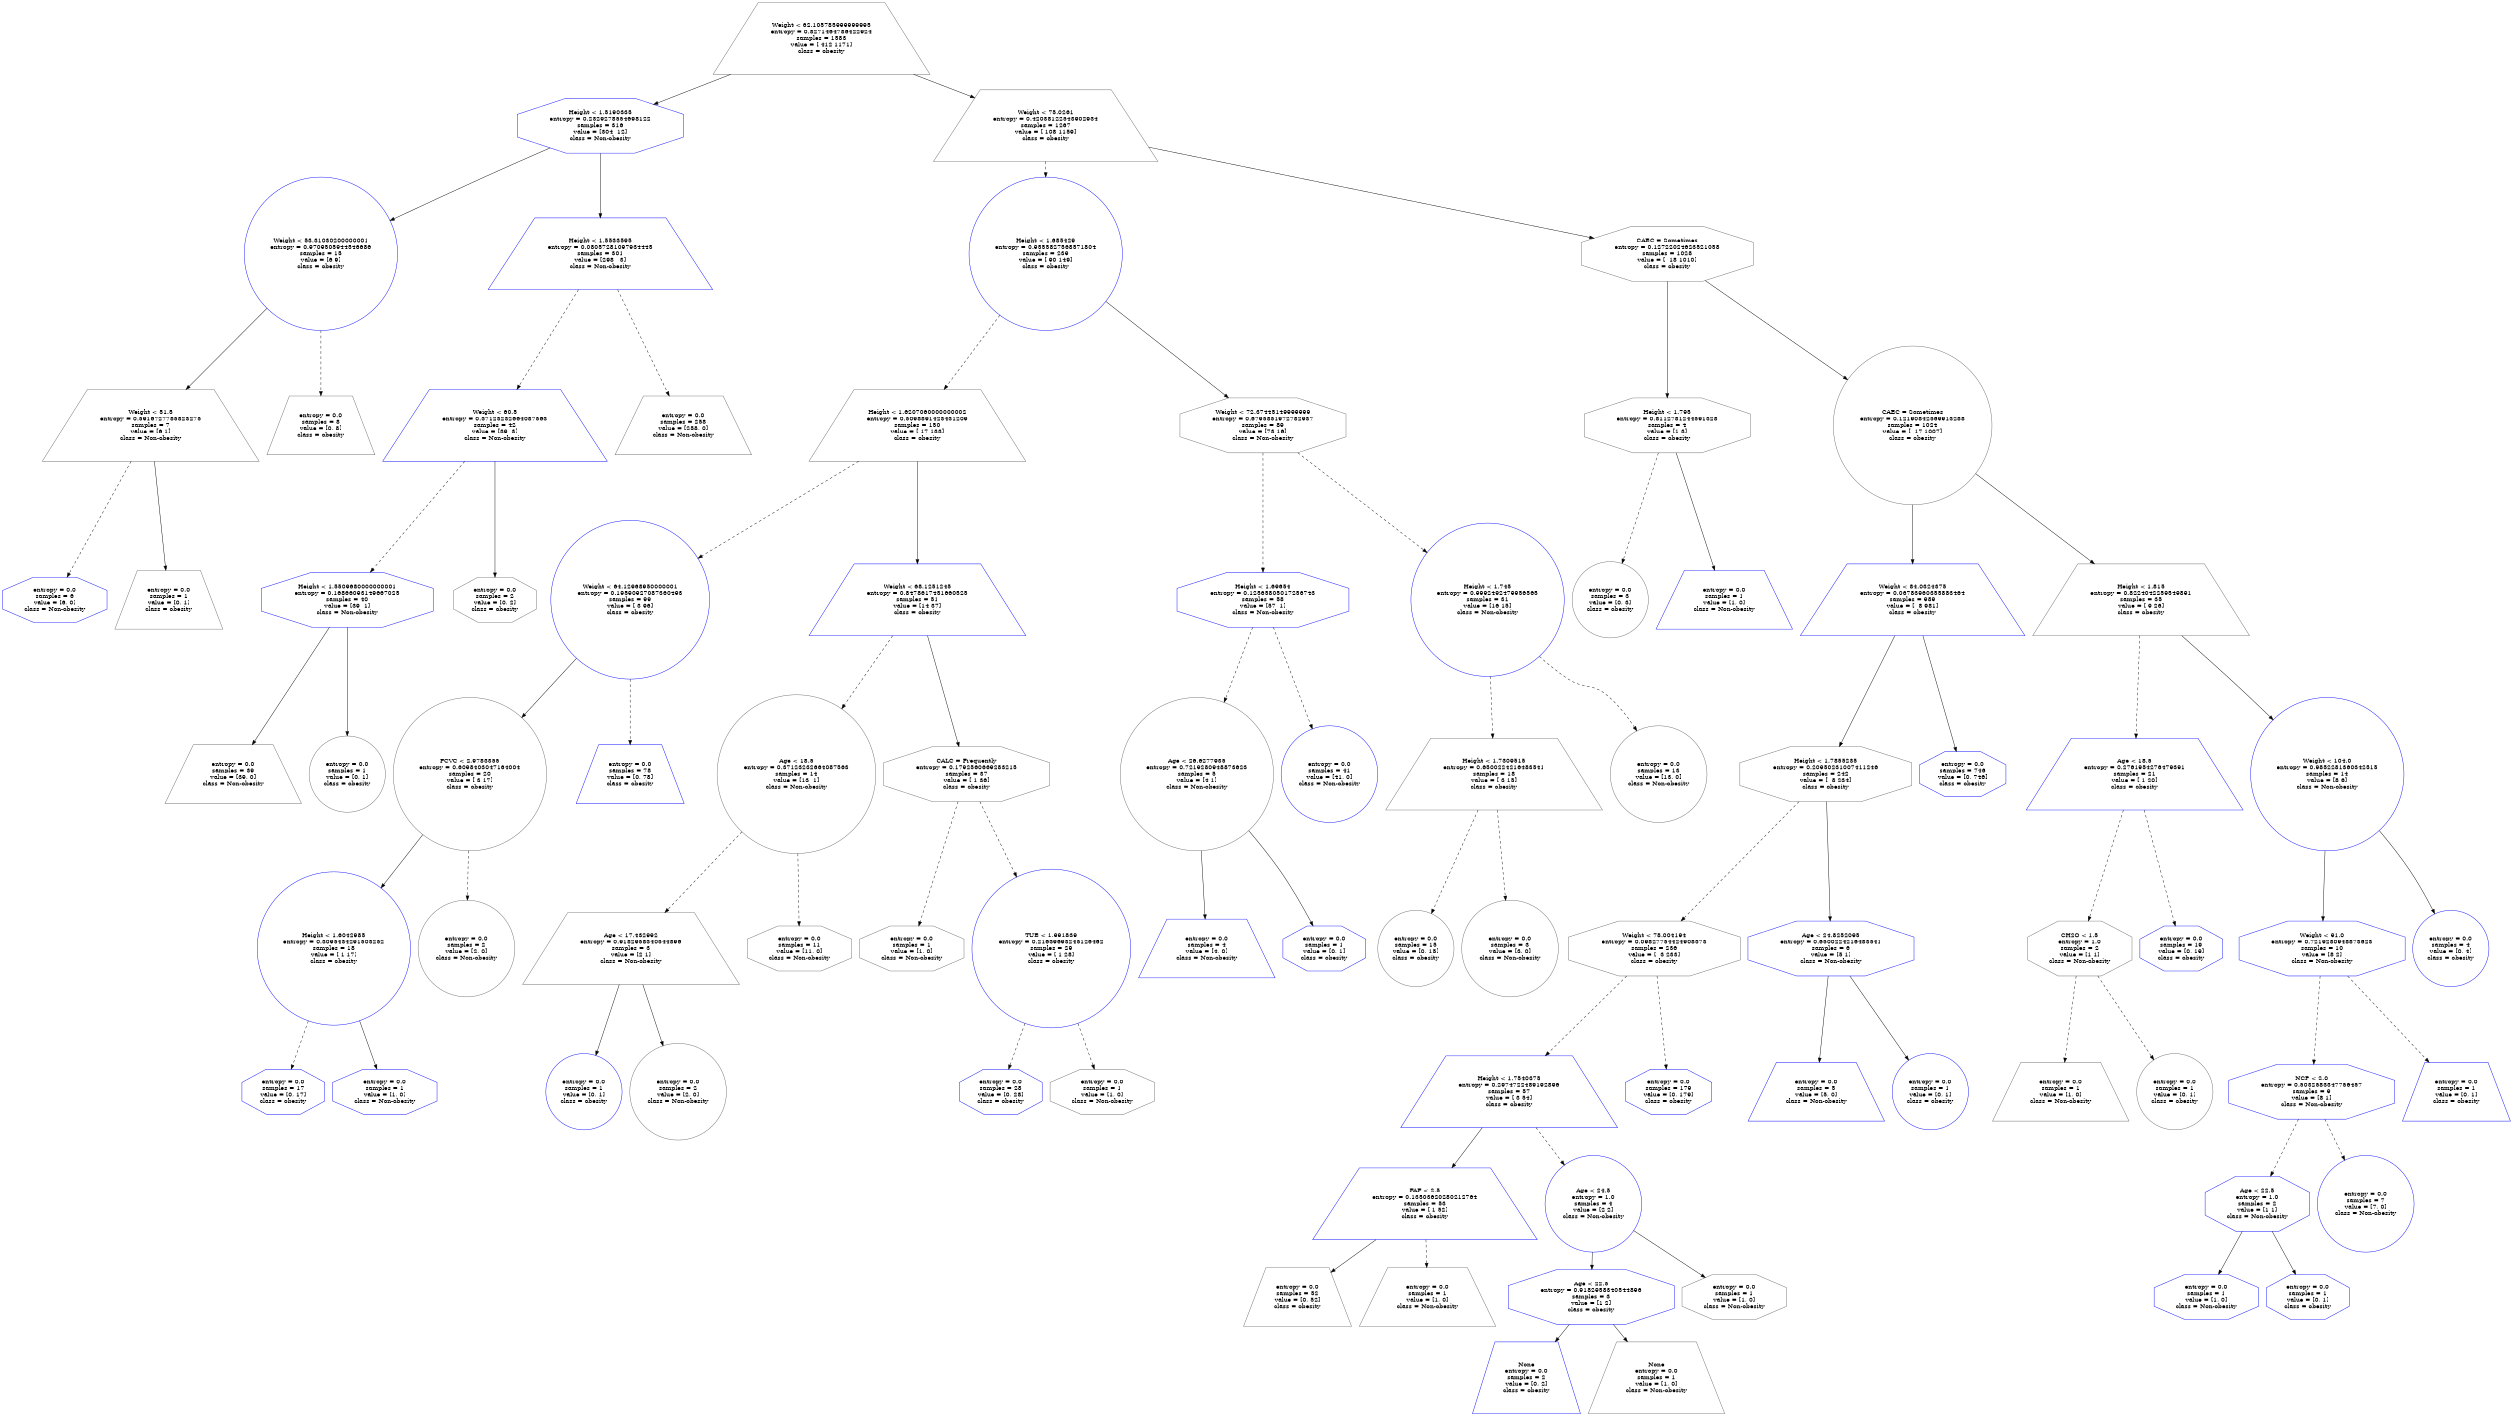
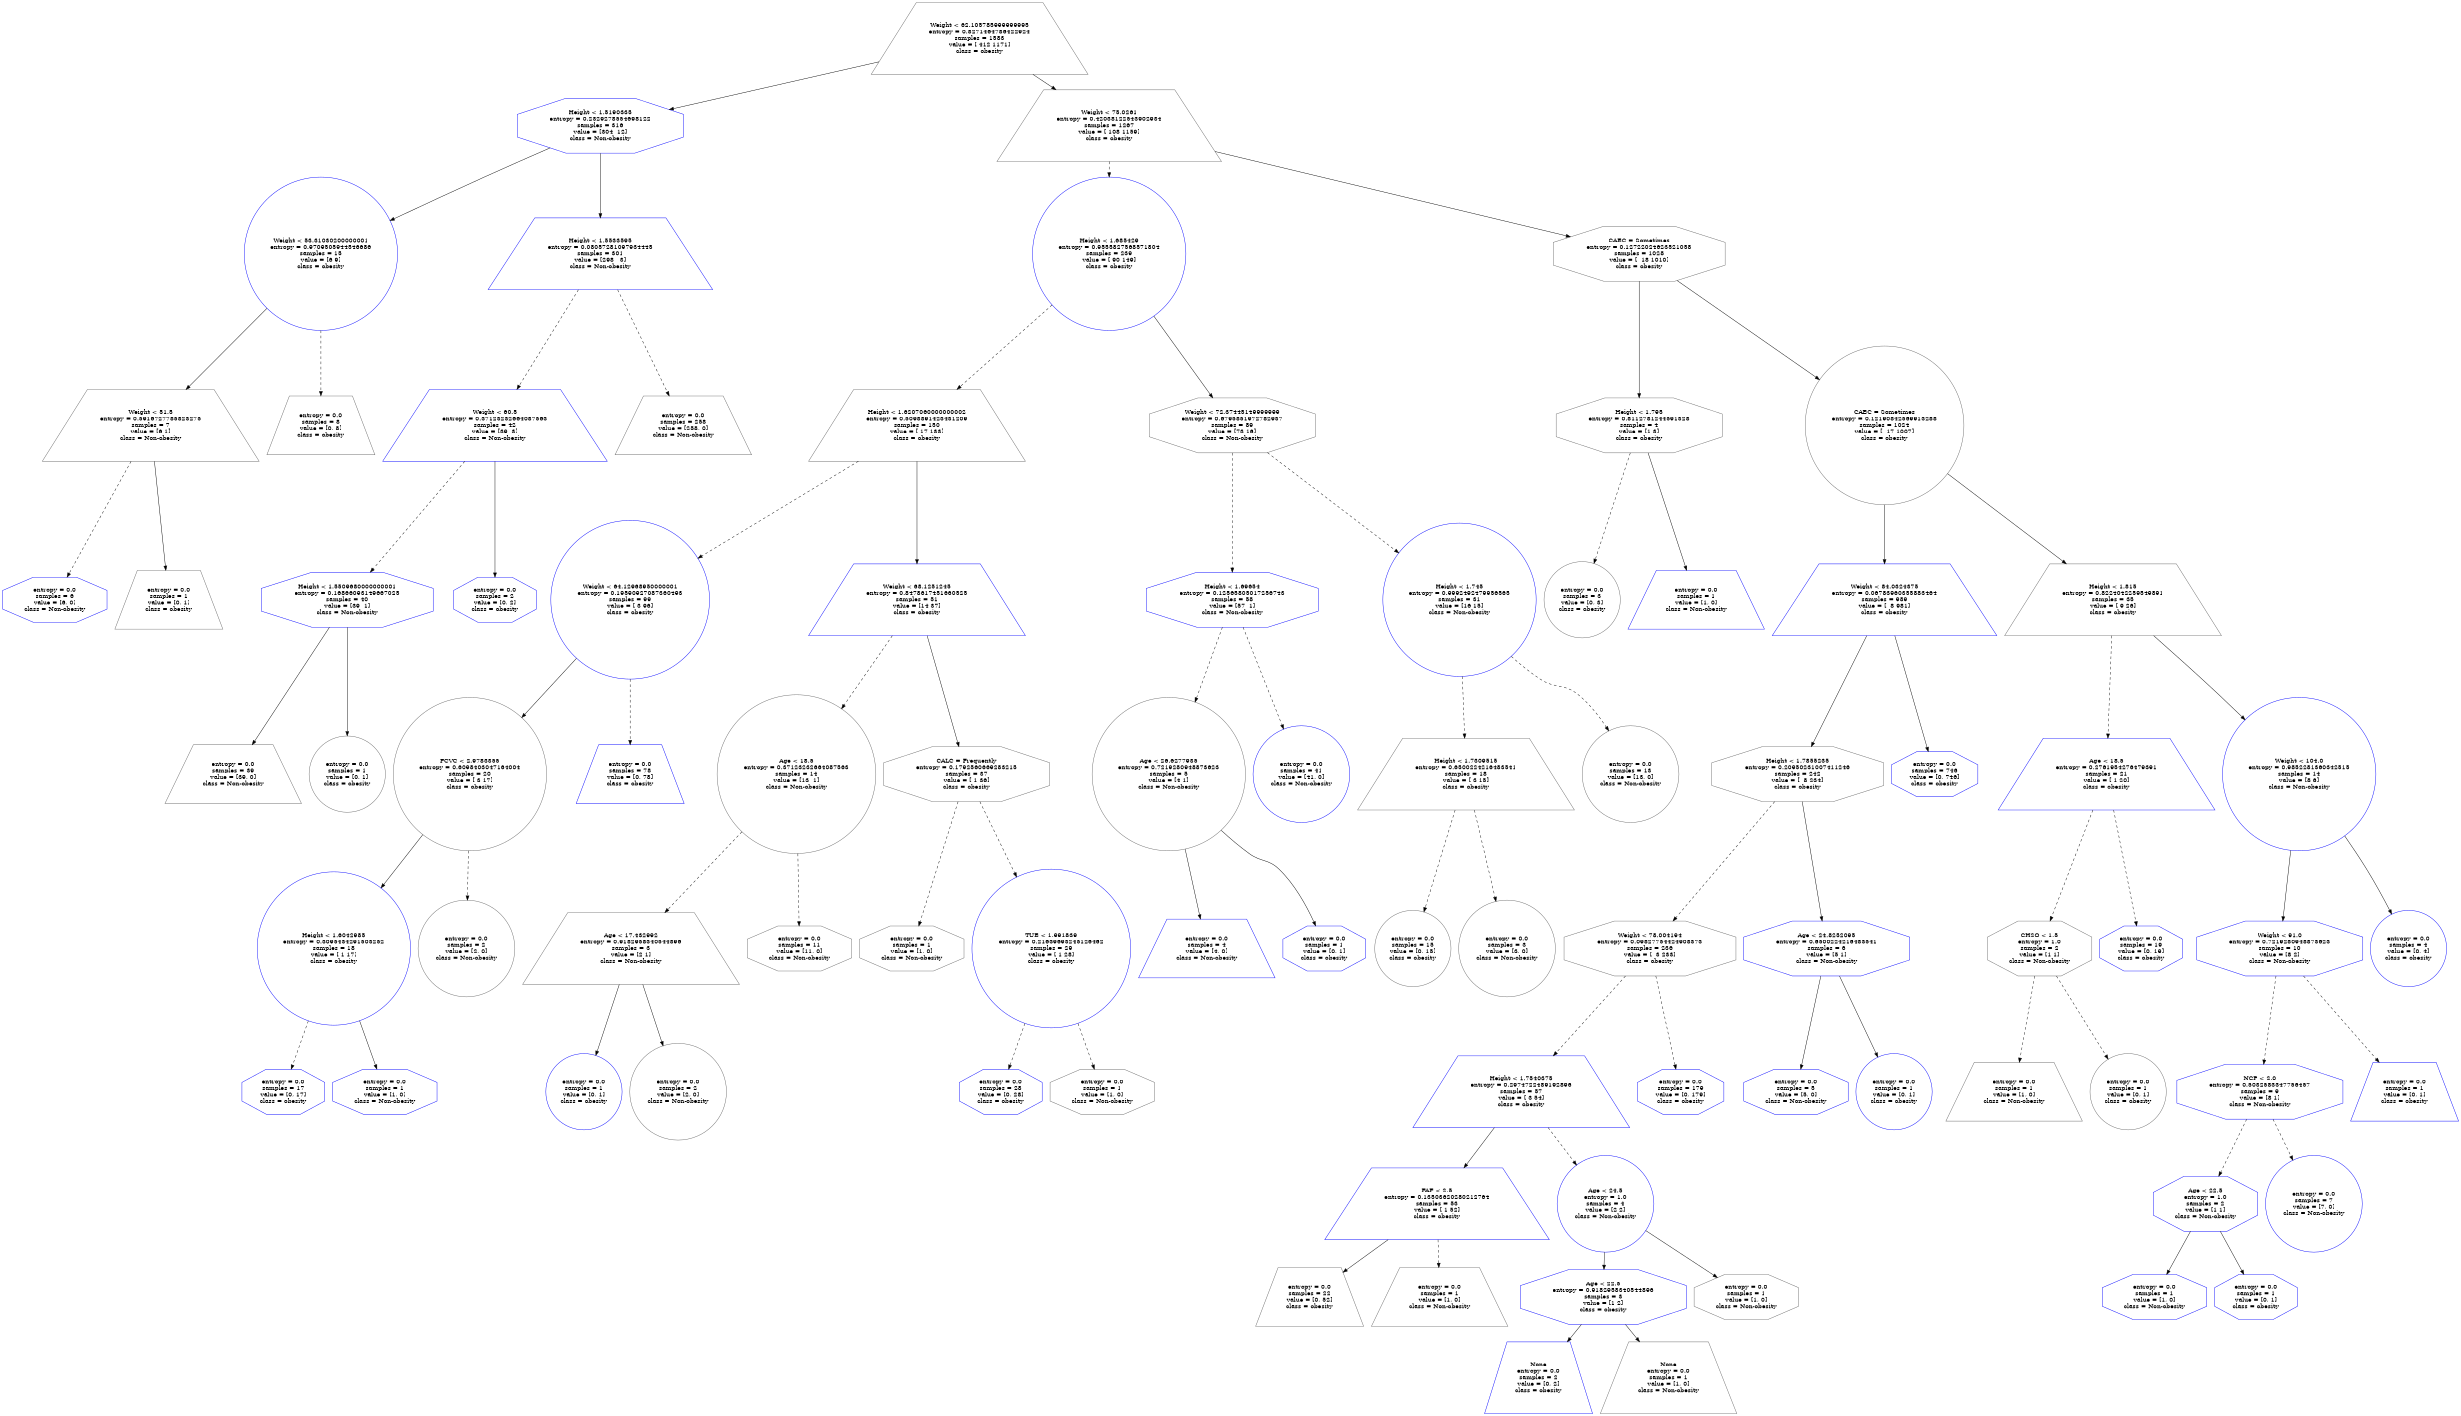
node "entropy = 0.0 samples = 2 value = [0, 2] class = obesity": color gray40 -> blue
node "entropy = 0.0 samples = 5 value = [5, 0] class = Non-obesity": shape trapezium -> octagon
node "entropy = 0.0 samples = 52 value = [0, 52] class = obesity": label "entropy = 0.0 samples = 52 value = [0, 52] class = obesity" -> "entropy = 0.0 samples = 22 value = [0, 52] class = obesity"
